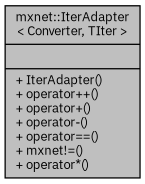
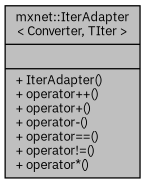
node "mxnet::IterAdapter": text "+ mxnet!=()" -> "+ operator!=()"
